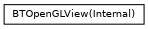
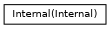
node "BTOpenGLView(Internal)": label "BTOpenGLView(Internal)" -> "Internal(Internal)"
